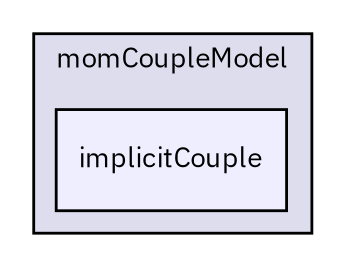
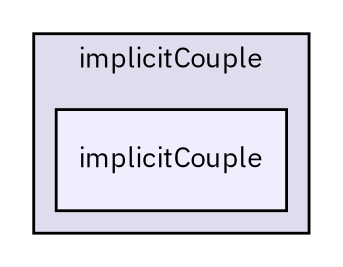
cluster "momCoupleModel": label "momCoupleModel" -> "implicitCouple"
